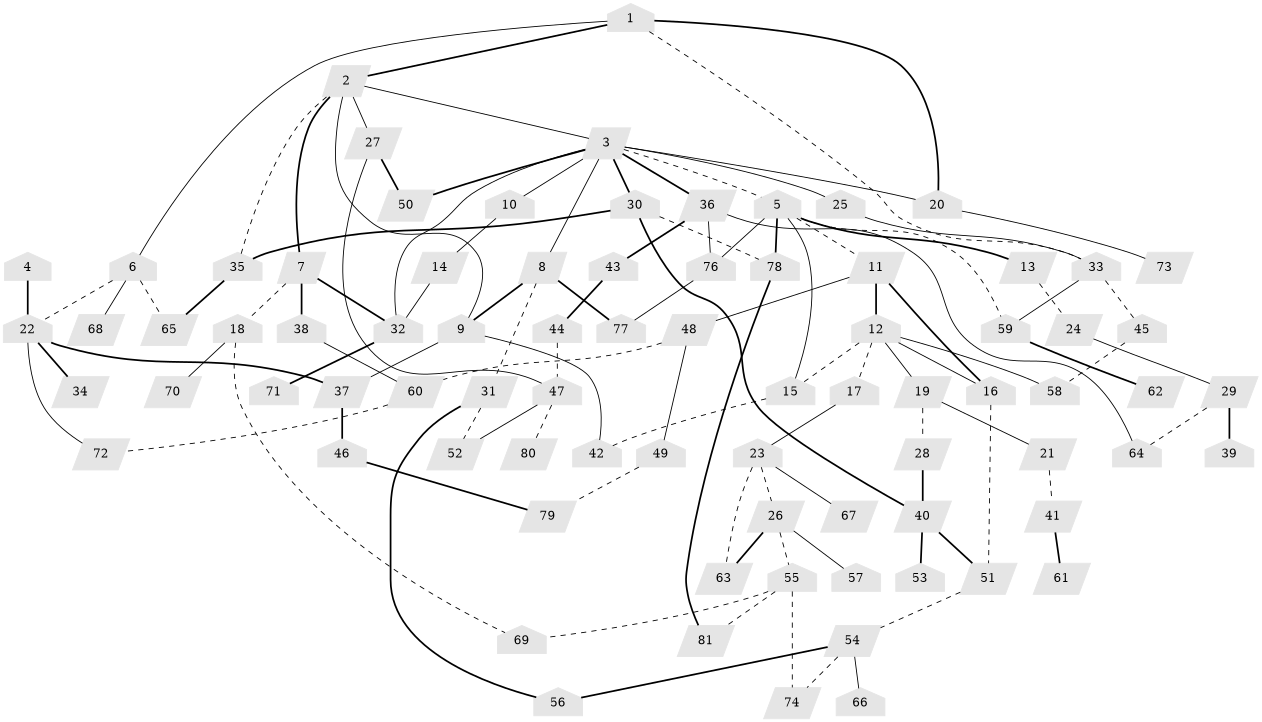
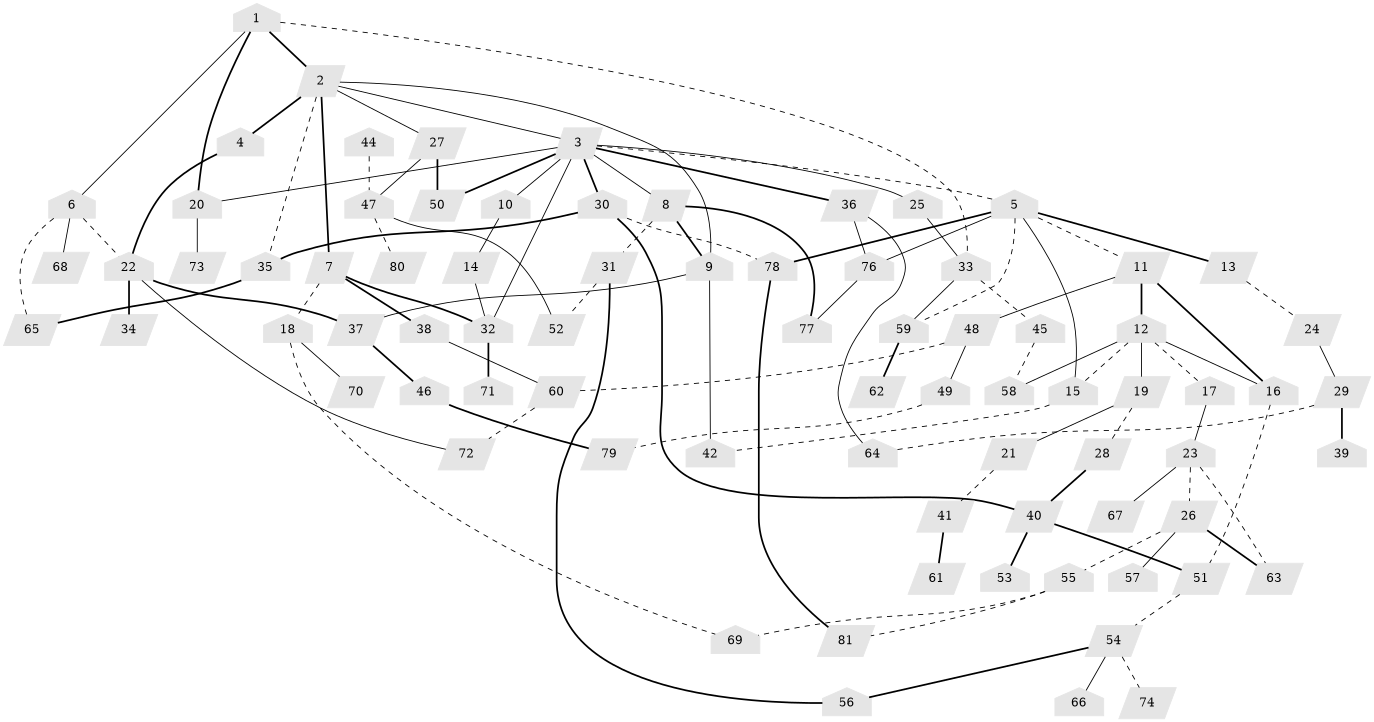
edge "2" -- "4": added
node "43": removed
edge "55" -- "74": removed
